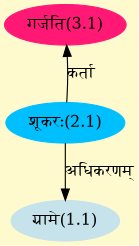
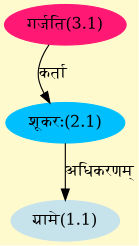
edge "शूकरः(2.1)" -> "गर्जति(3.1)": reversed
